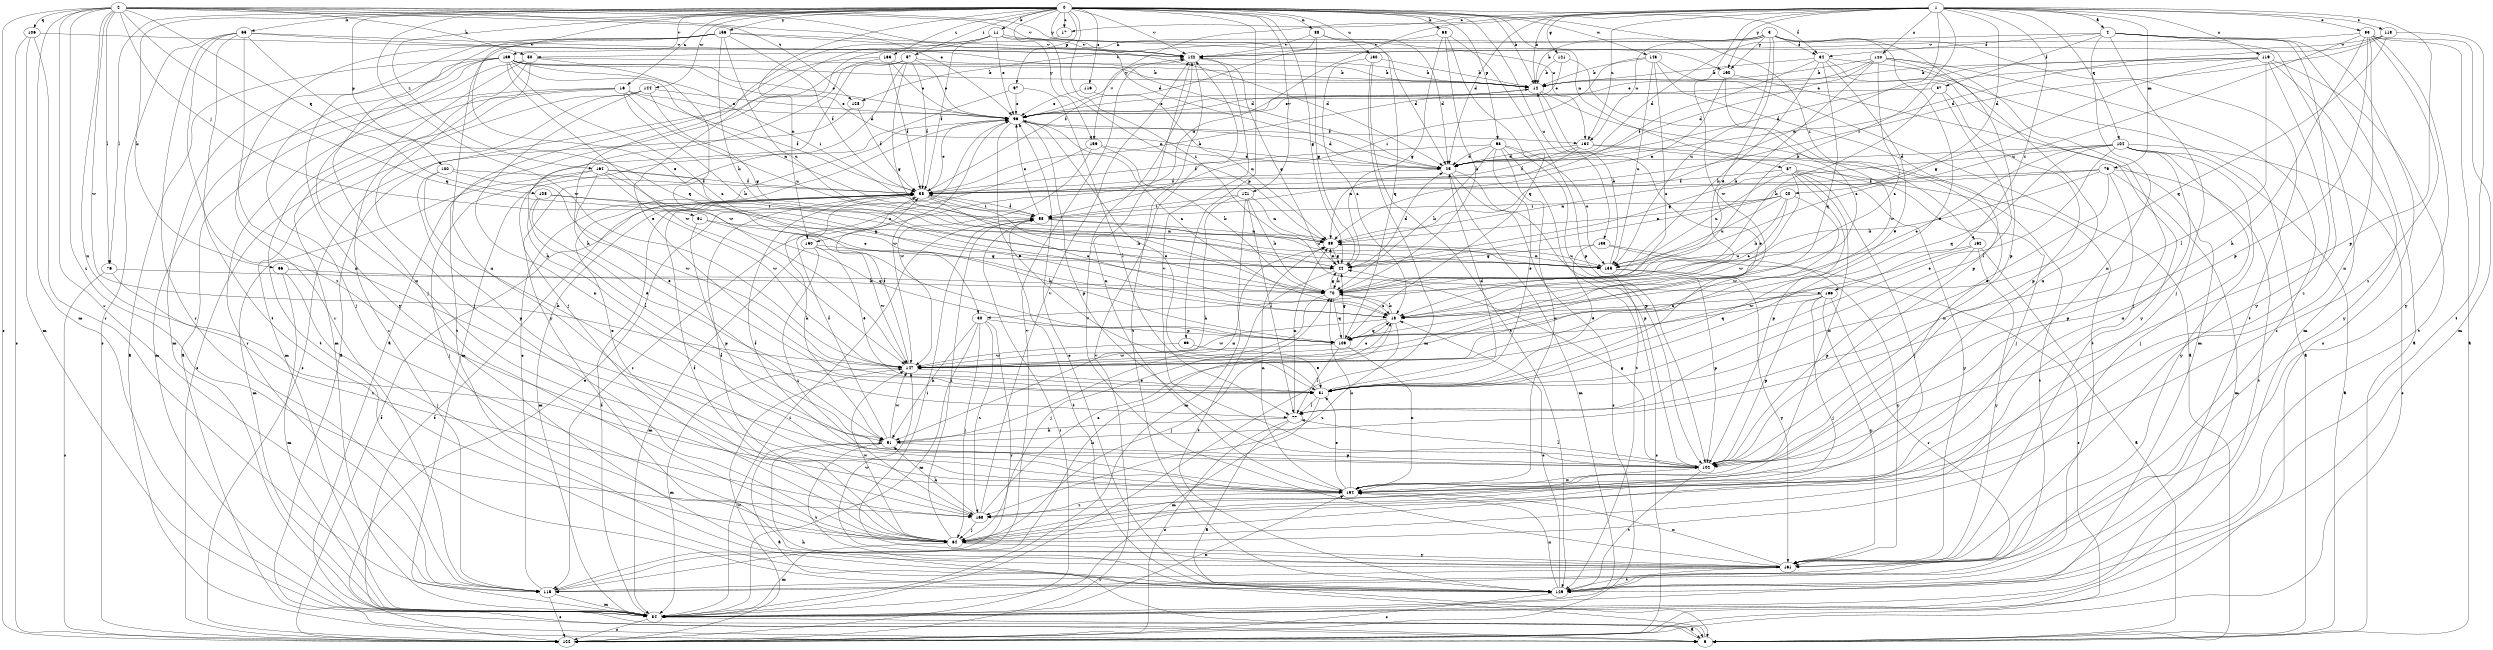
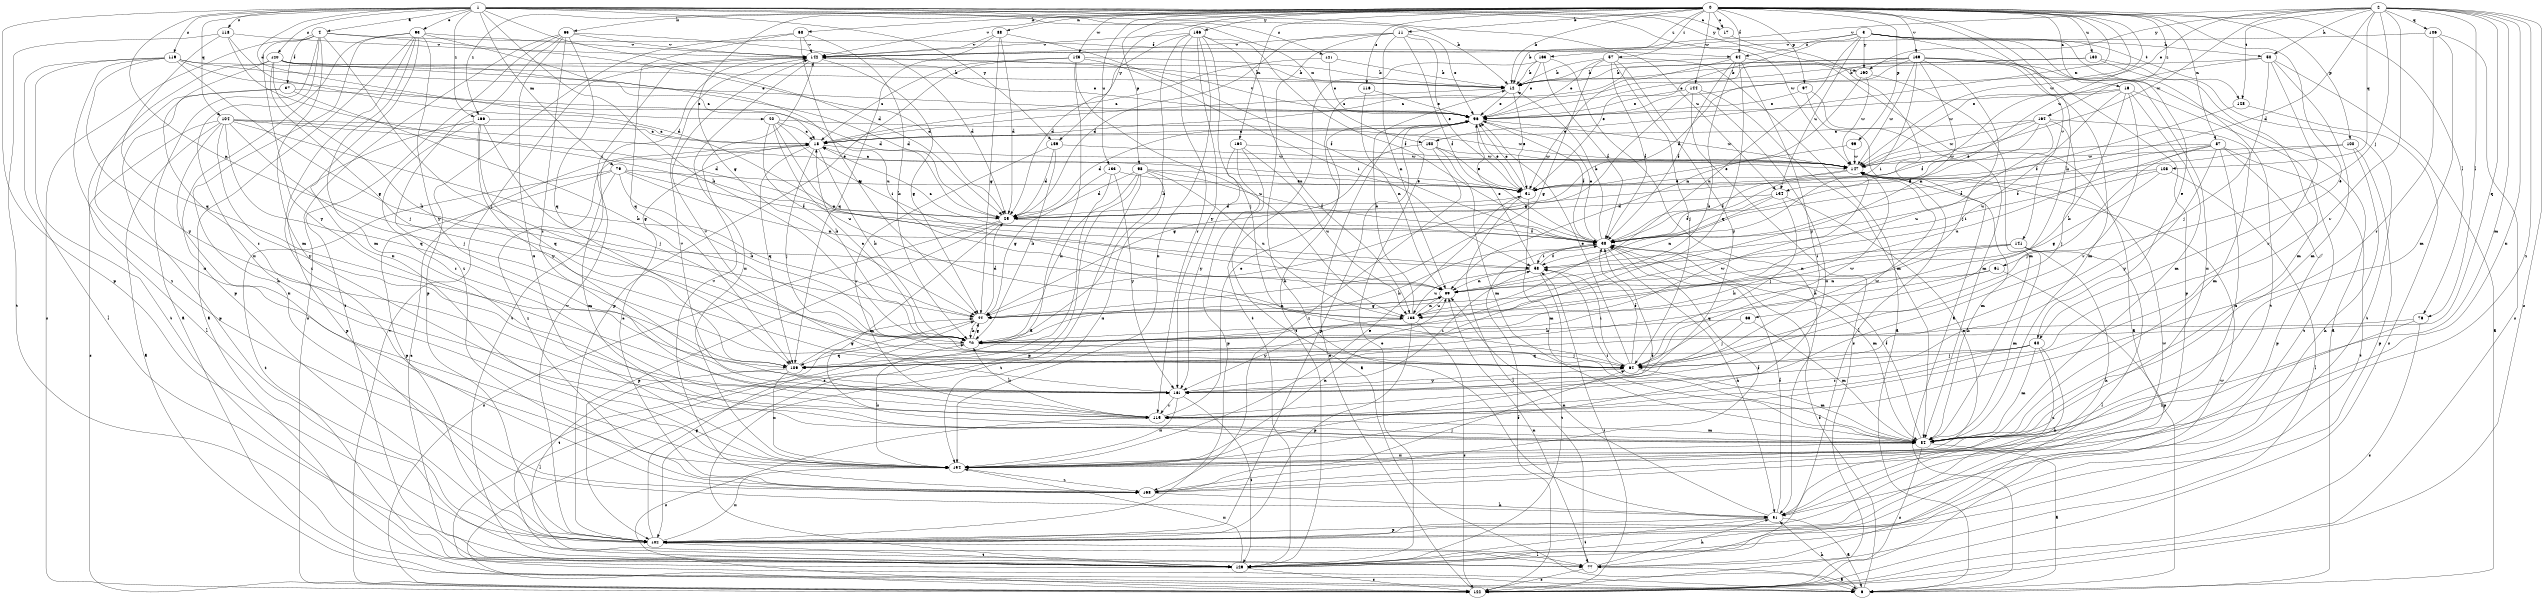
edge "1" -> "121": label "g" -> "s"
edge "96" -> "134": now "96" -> "38"
edge "30" -> "109": label "p" -> "q"
